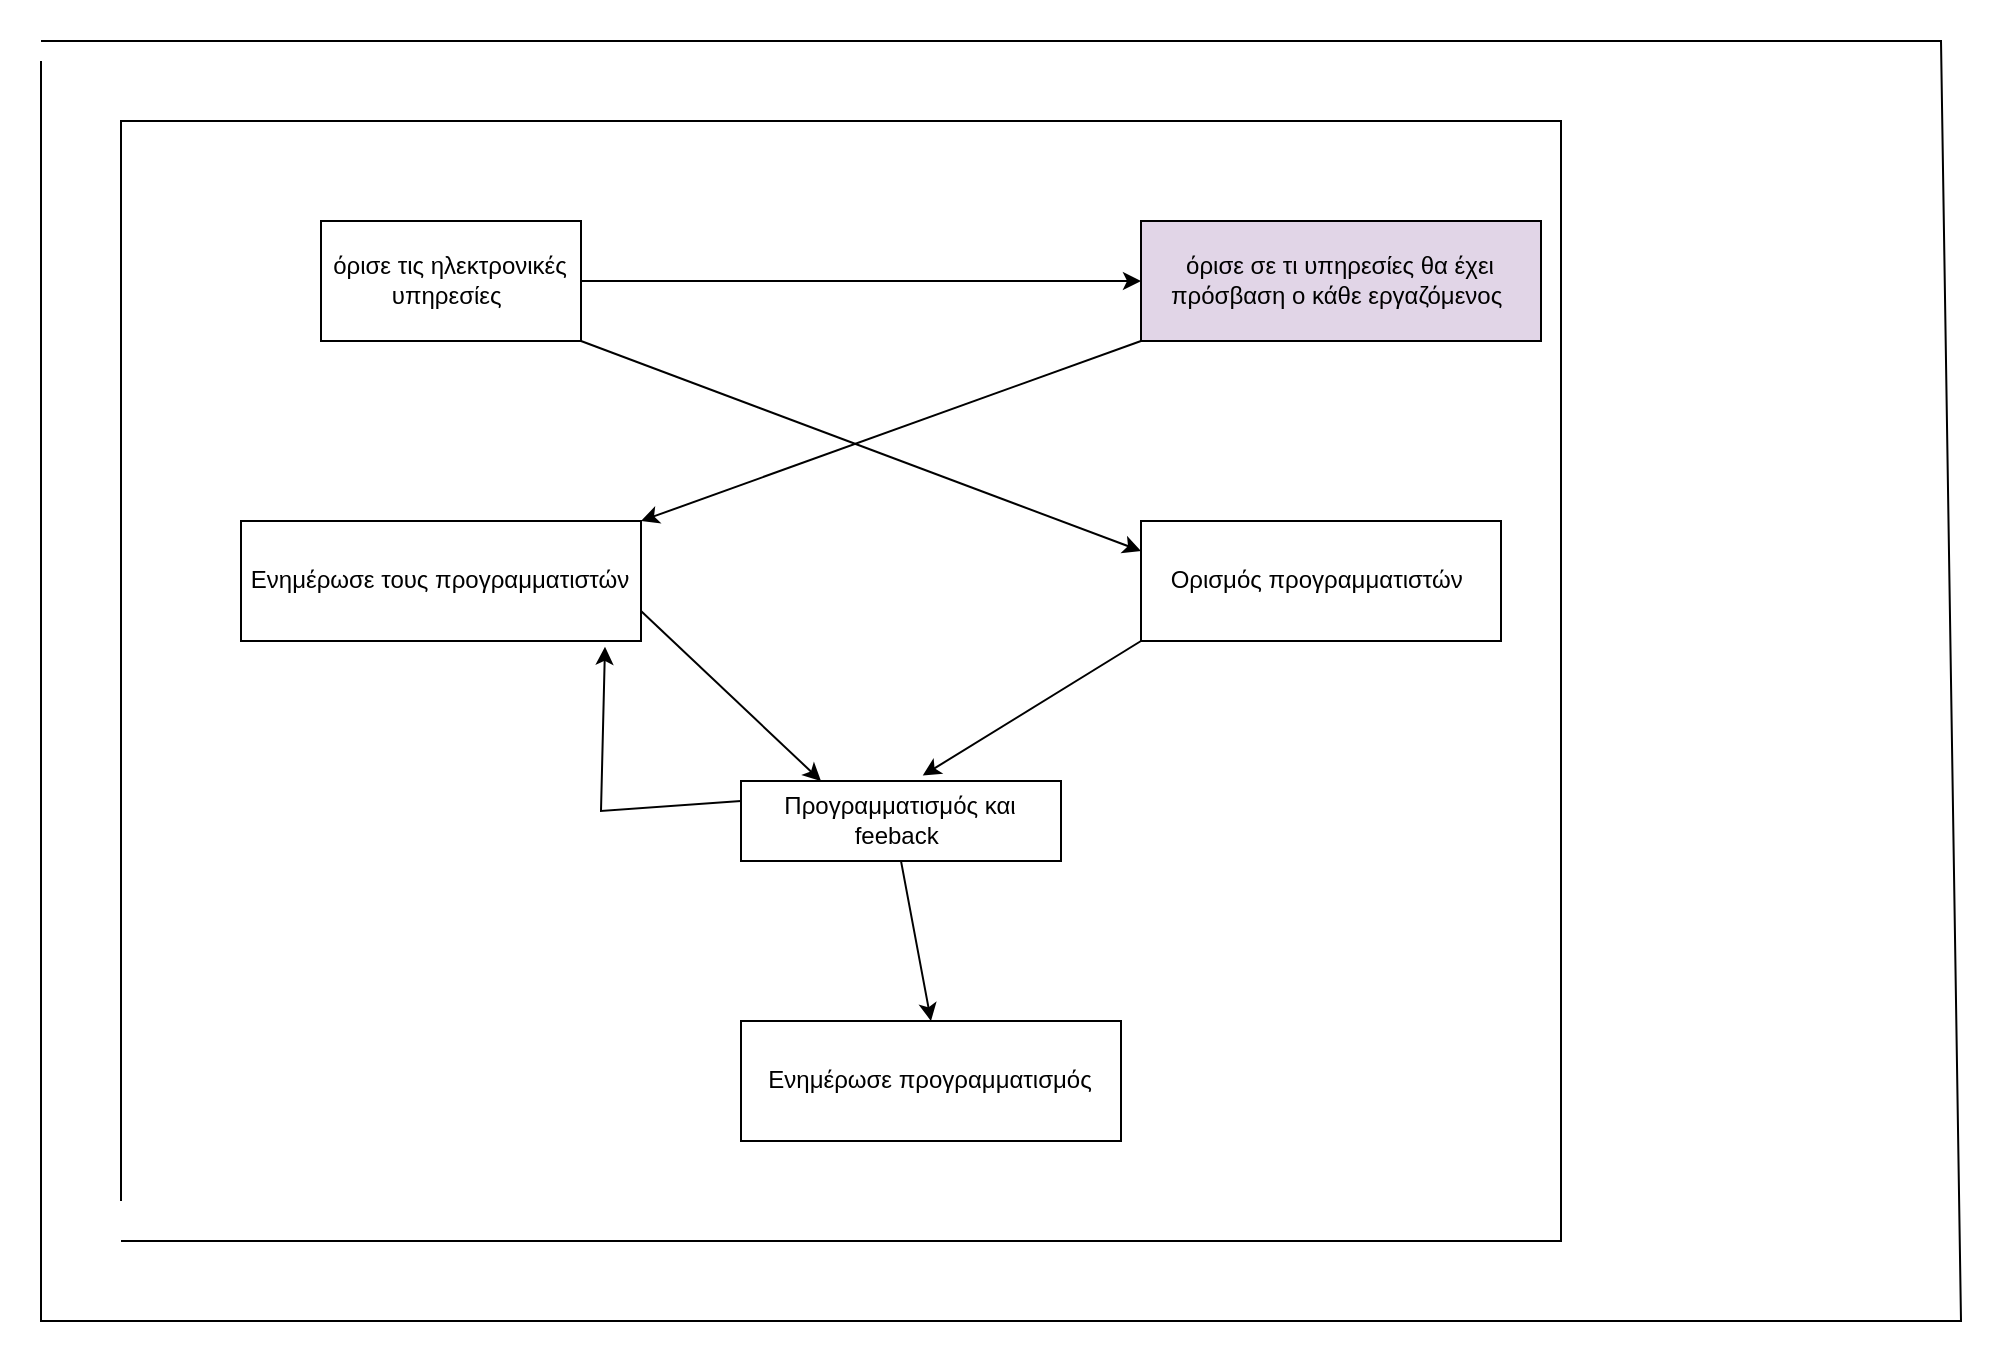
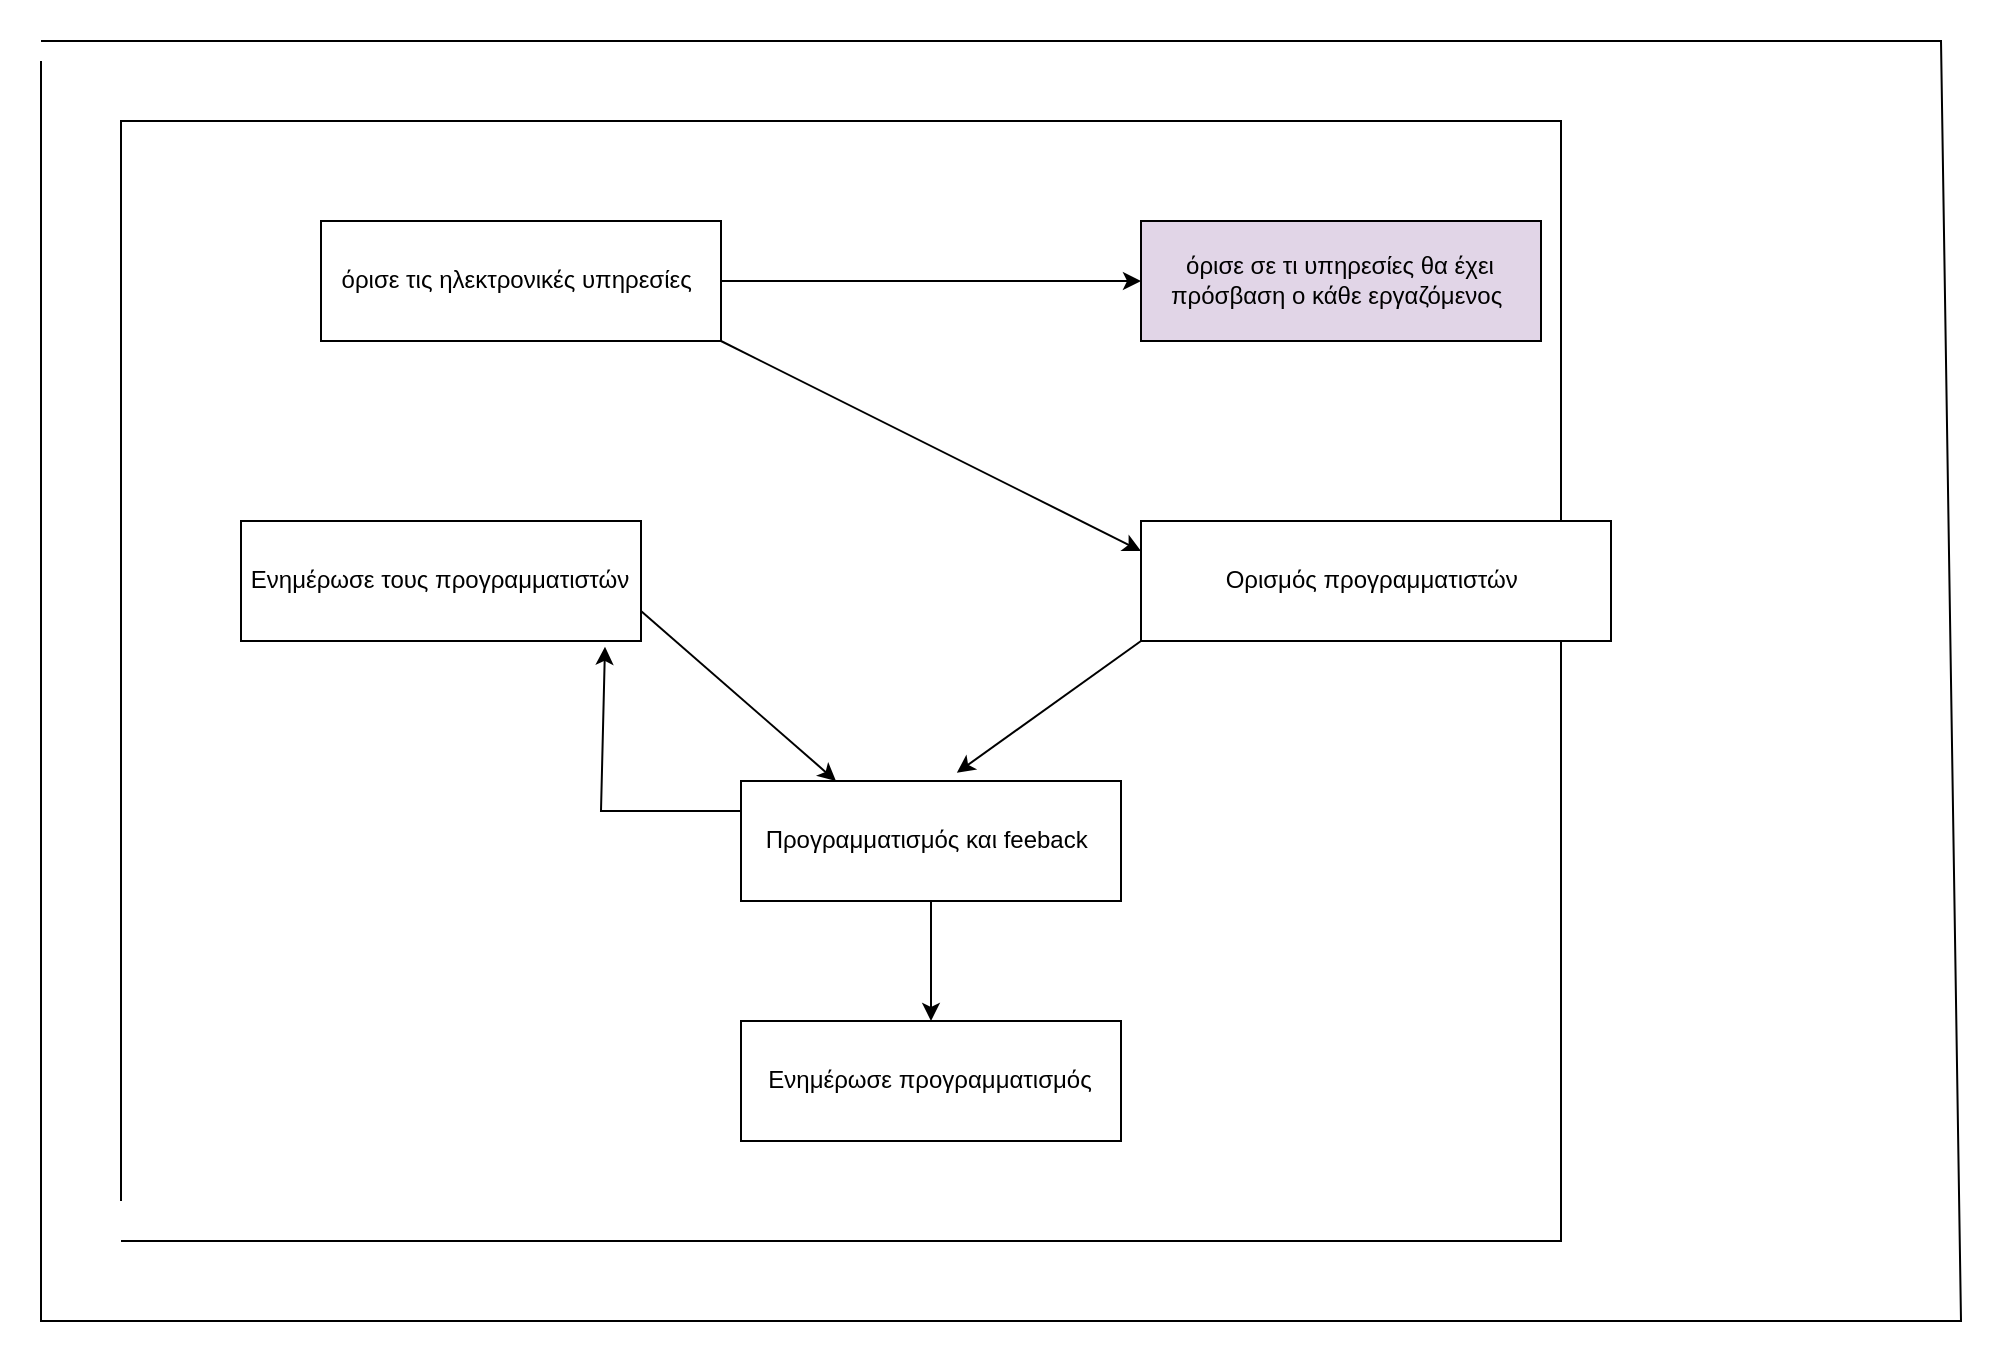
node "όρισε τις ηλεκτρονικές υπηρεσίες": size 260x120 -> 400x120
edge "όρισε σε τι υπηρεσίες θα έχει πρόσβαση ο κάθε εργαζόμενος" -> "Ενημέρωσε τους προγραμματιστών": removed
node "Ορισμός προγραμματιστών": size 360x120 -> 470x120
node "Προγραμματισμός και feeback": size 320x80 -> 380x120
